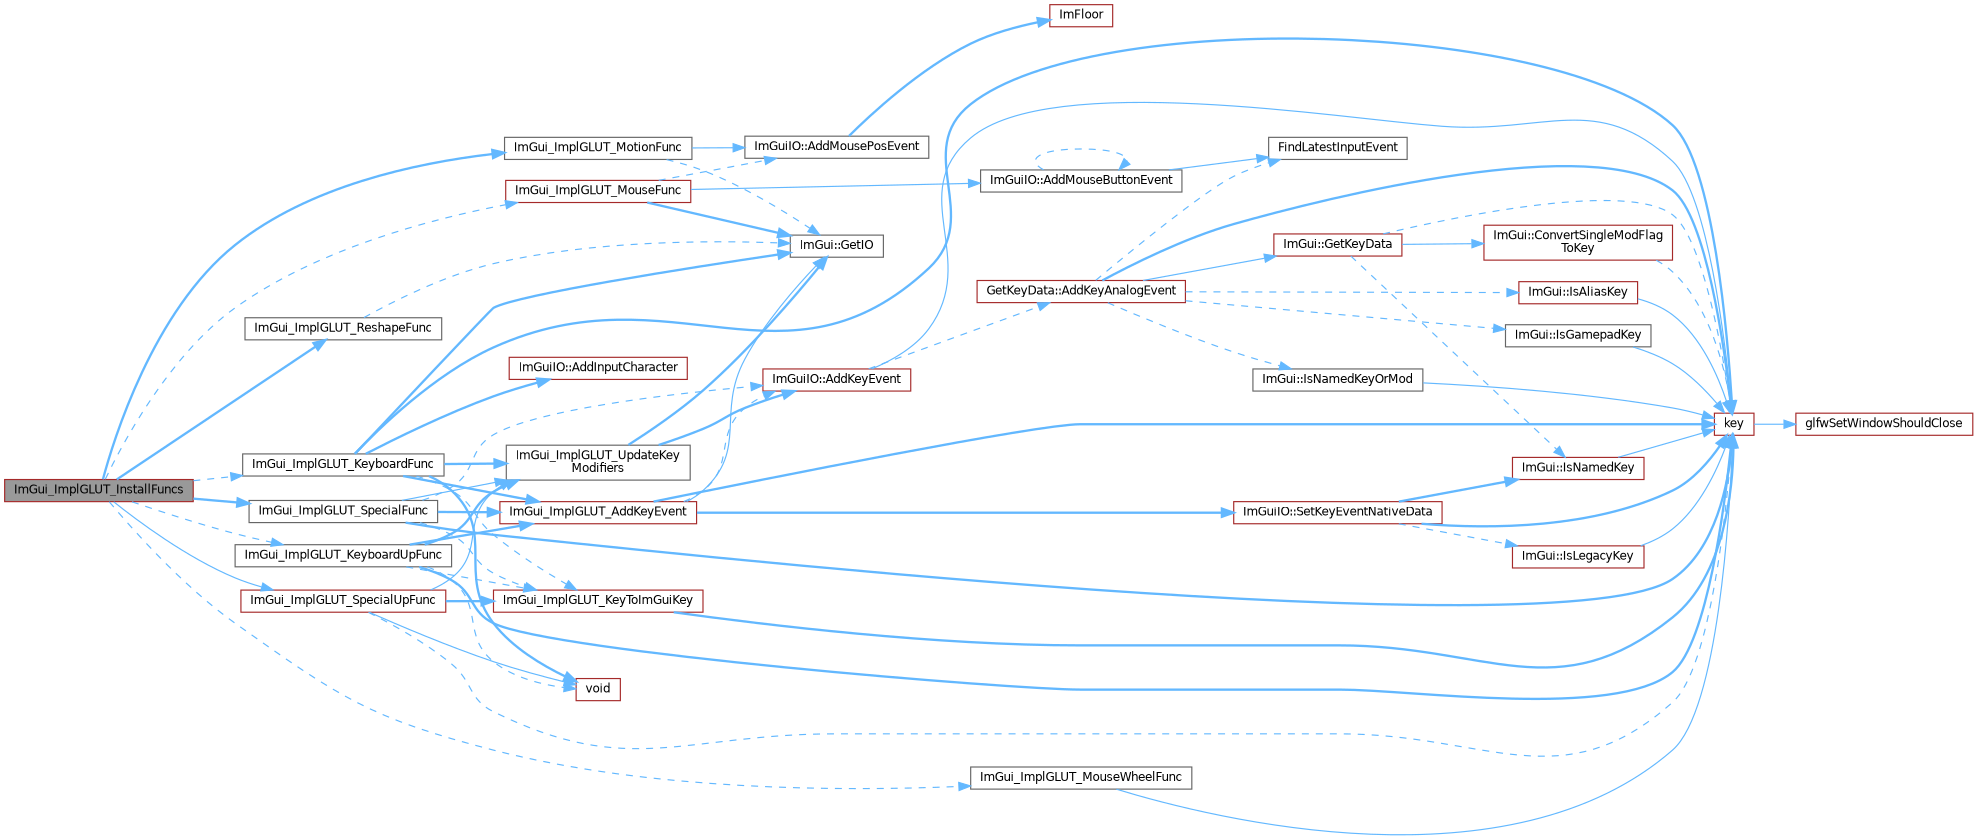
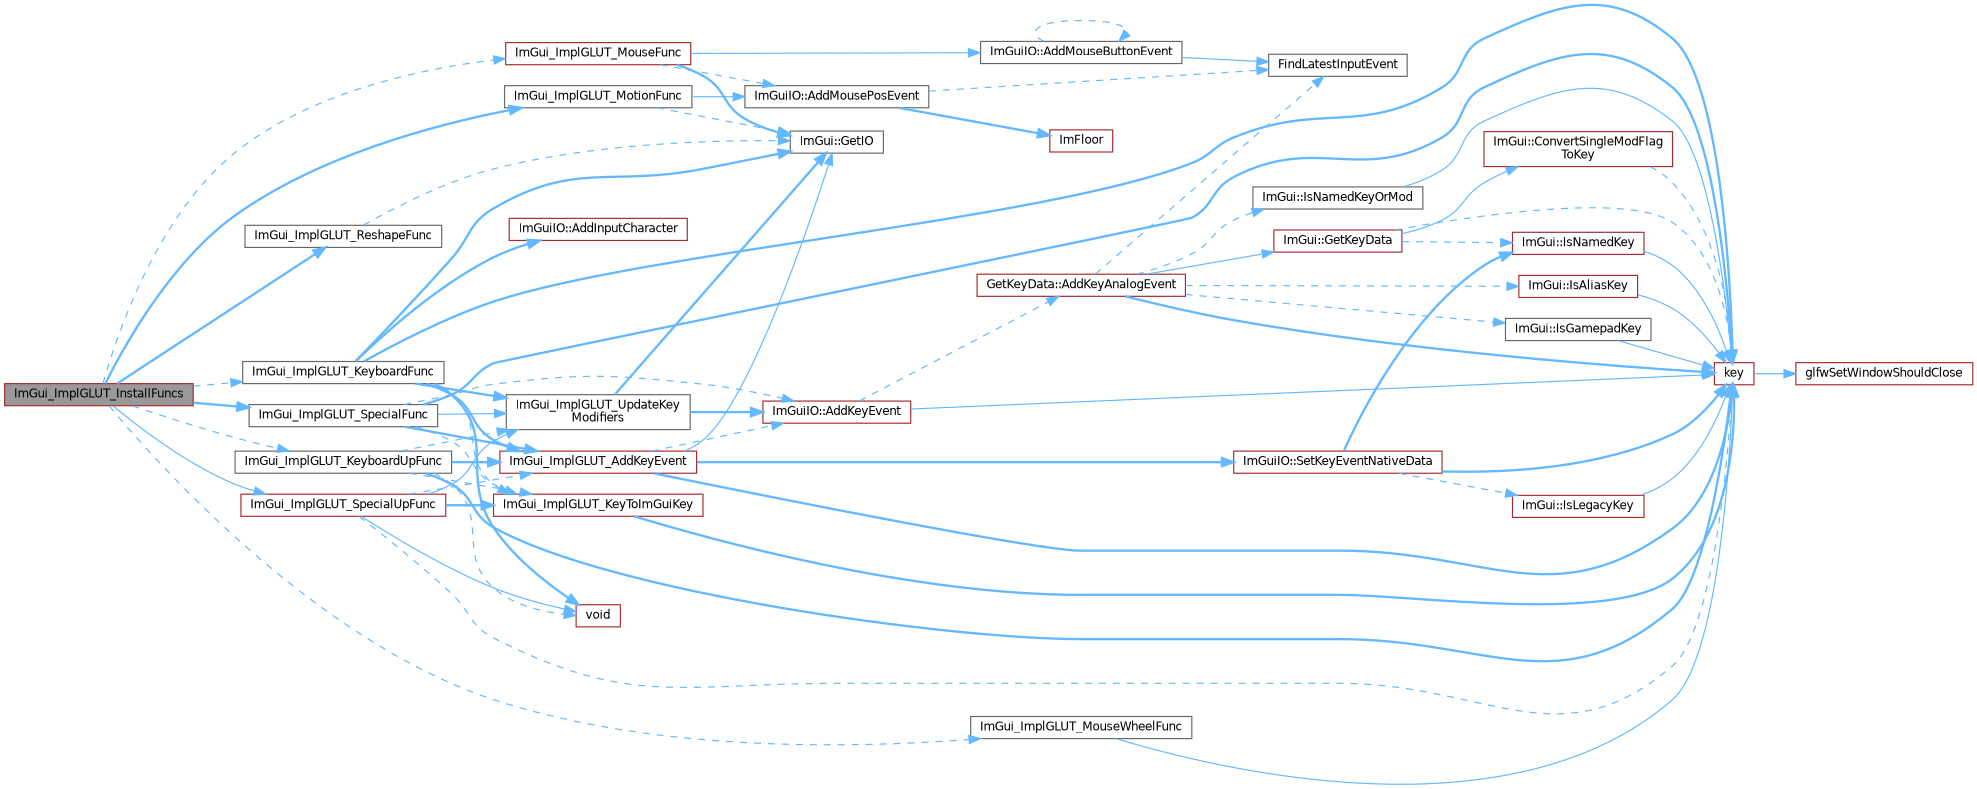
edge "ImGuiIO::AddMousePosEvent" -> "FindLatestInputEvent": added
edge "ImGui_ImplGLUT_SpecialUpFunc" -> "ImGui_ImplGLUT_AddKeyEvent": added
edge "ImGui_ImplGLUT_KeyboardUpFunc" -> "ImGui_ImplGLUT_UpdateKey Modifiers": style bold -> dashed
